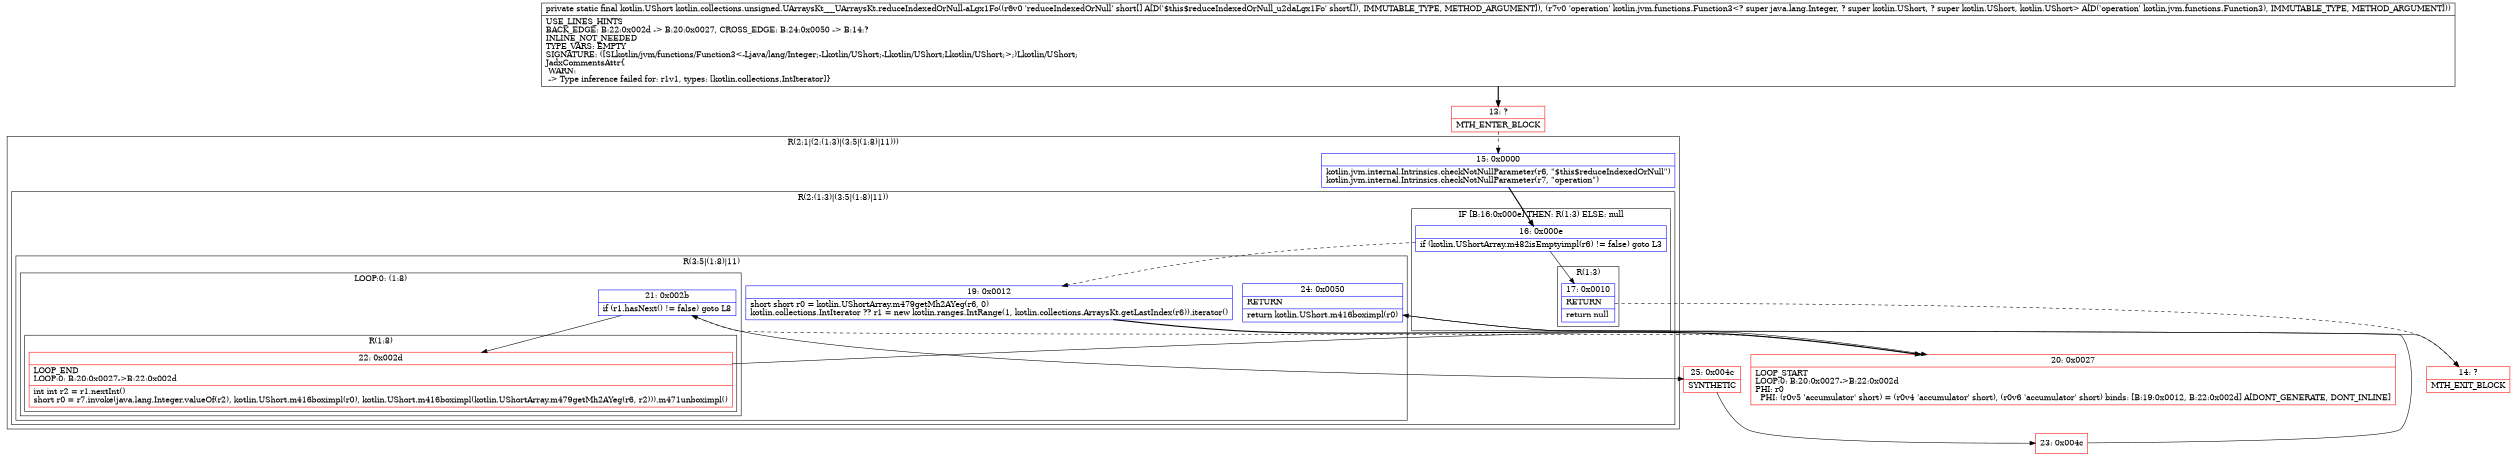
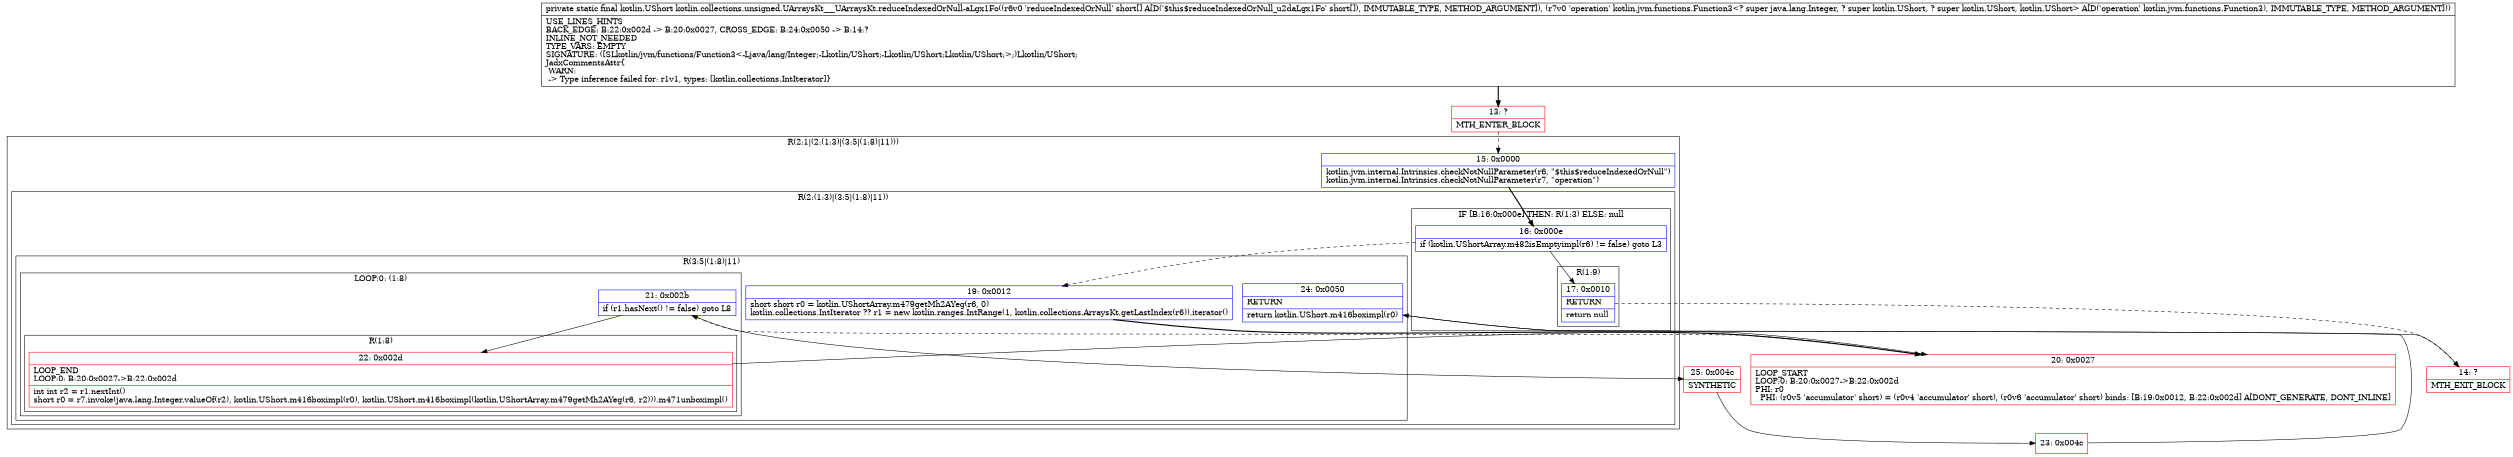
cluster "R(1:3)": label "R(1:3)" -> "R(1:9)"
